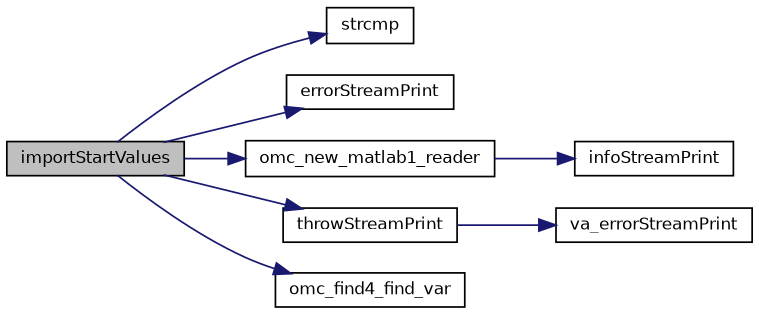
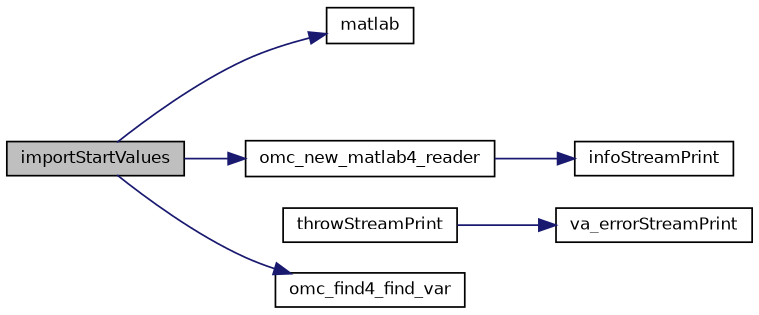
node "strcmp": label "strcmp" -> "matlab"
node "errorStreamPrint": removed
node "omc_new_matlab1_reader": label "omc_new_matlab1_reader" -> "omc_new_matlab4_reader"
edge "importStartValues" -> "throwStreamPrint": removed
